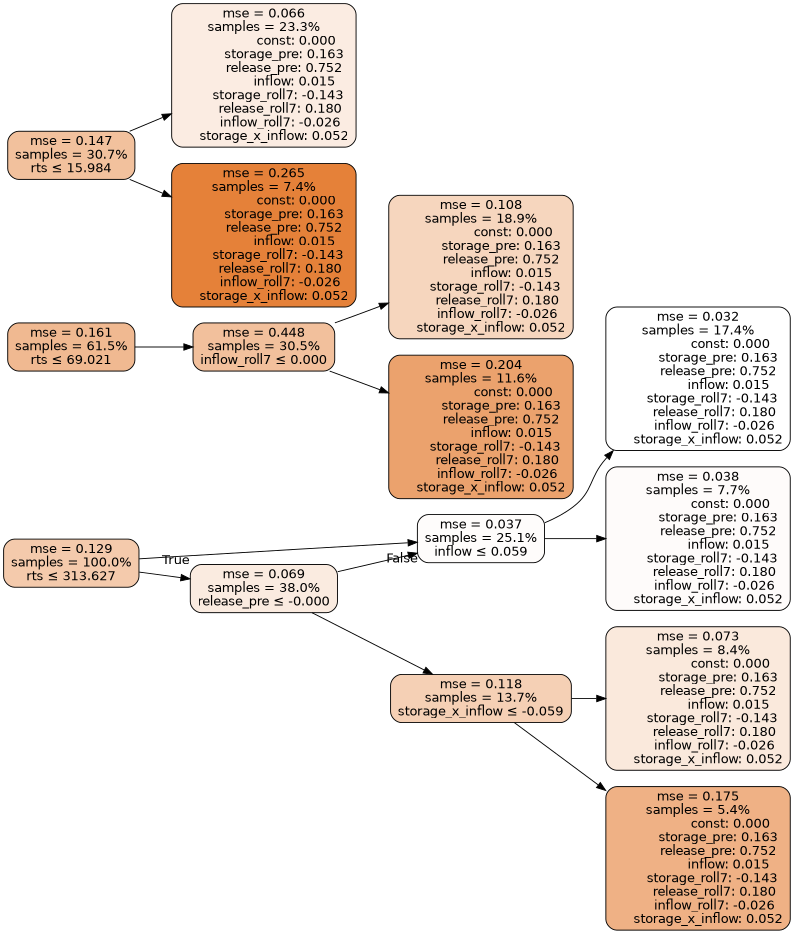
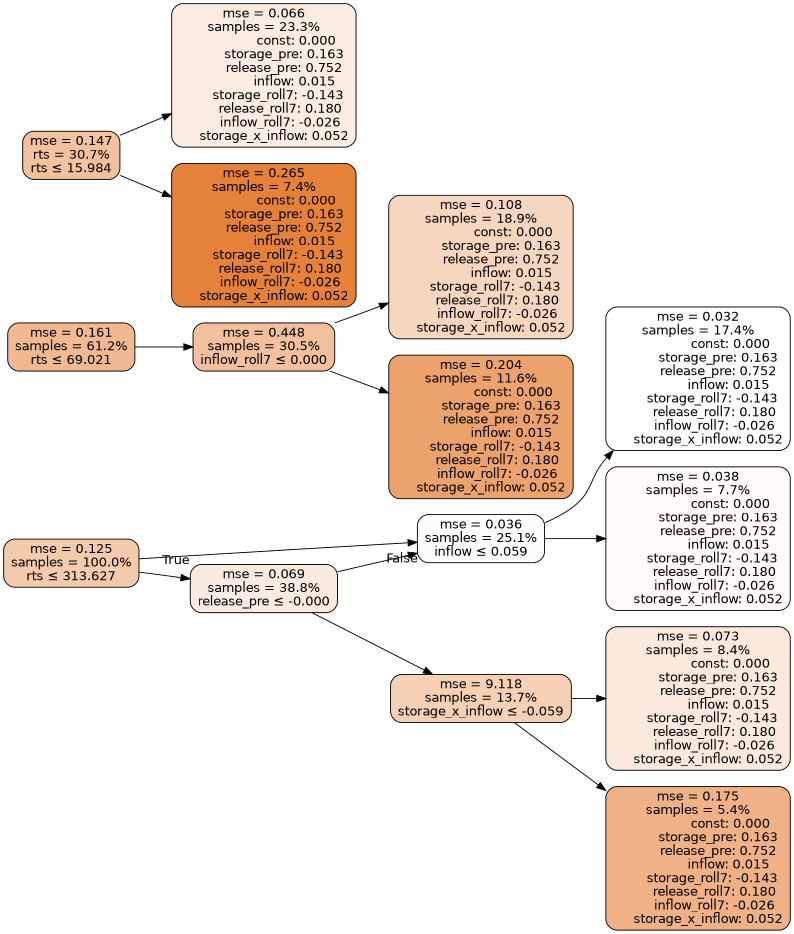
node "mse = 0.147 samples = 30.7% rts ≤ 15.984": label "mse = 0.147 samples = 30.7% rts ≤ 15.984" -> "mse = 0.147 rts = 30.7% rts ≤ 15.984"
node "mse = 0.161 samples = 61.5% rts ≤ 69.021": label "mse = 0.161 samples = 61.5% rts ≤ 69.021" -> "mse = 0.161 samples = 61.2% rts ≤ 69.021"
node "mse = 0.037 samples = 25.1% inflow ≤ 0.059": label "mse = 0.037 samples = 25.1% inflow ≤ 0.059" -> "mse = 0.036 samples = 25.1% inflow ≤ 0.059"
node "mse = 0.129 samples = 100.0% rts ≤ 313.627": label "mse = 0.129 samples = 100.0% rts ≤ 313.627" -> "mse = 0.125 samples = 100.0% rts ≤ 313.627"
node "mse = 0.069 samples = 38.0% release_pre ≤ -0.000": label "mse = 0.069 samples = 38.0% release_pre ≤ -0.000" -> "mse = 0.069 samples = 38.8% release_pre ≤ -0.000"
node "mse = 0.118 samples = 13.7% storage_x_inflow ≤ -0.059": label "mse = 0.118 samples = 13.7% storage_x_inflow ≤ -0.059" -> "mse = 9.118 samples = 13.7% storage_x_inflow ≤ -0.059"
